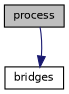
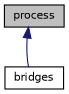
edge "process" -> "bridges": reversed
